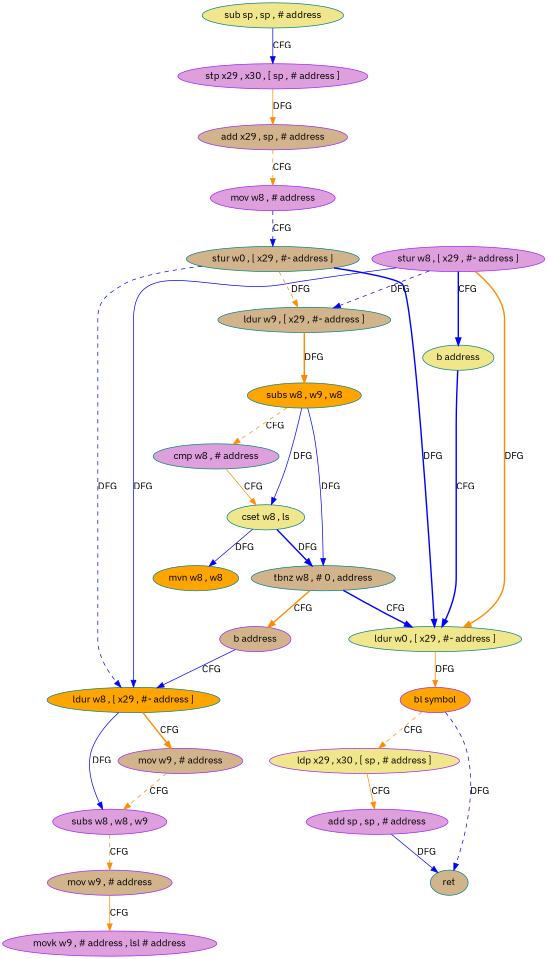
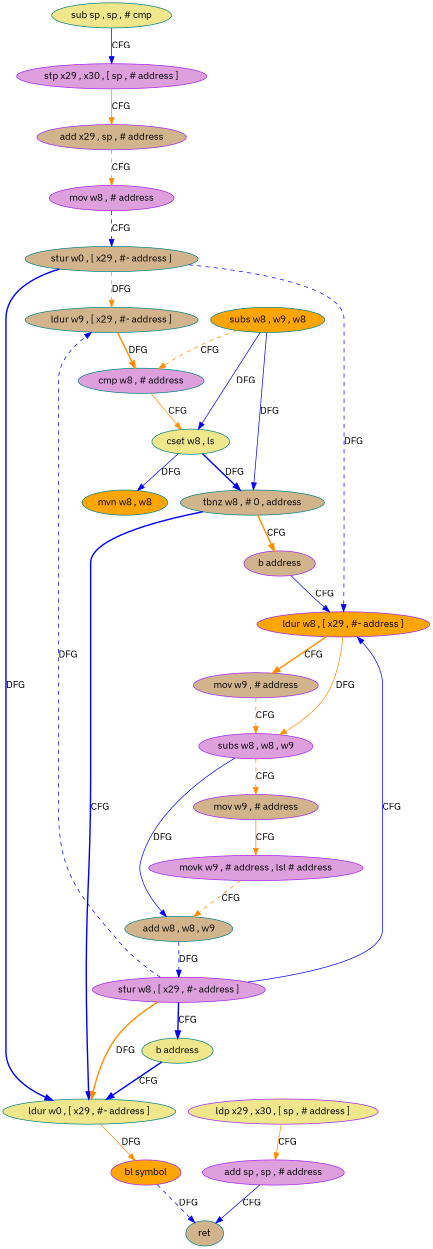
node "sub sp , sp , # address": label "sub sp , sp , # address" -> "sub sp , sp , # cmp"
edge "stp x29 , x30 , [ sp , # address ]" -> "add x29 , sp , # address": label "DFG" -> "CFG"
edge "ldur w9 , [ x29 , #- address ]" -> "subs w8 , w9 , w8": now "ldur w9 , [ x29 , #- address ]" -> "cmp w8 , # address"
edge "stur w8 , [ x29 , #- address ]" -> "ldur w8 , [ x29 , #- address ]": label "DFG" -> "CFG"
node "ldur w8 , [ x29 , #- address ]": color teal -> purple
edge "bl symbol" -> "ldp x29 , x30 , [ sp , # address ]": removed, label "CFG"
edge "ldur w8 , [ x29 , #- address ]" -> "subs w8 , w8 , w9": color blue -> darkorange
edge "add sp , sp , # address" -> "ret": label "DFG" -> "CFG"
node "add w8 , w8 , w9": added
